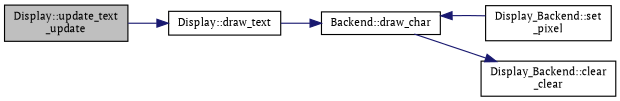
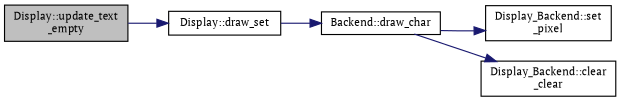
edge "Display_Backend::set _pixel" -> "Backend::draw_char": reversed
node "Display::update_text _update": label "Display::update_text _update" -> "Display::update_text _empty"
node "Display::draw_text": label "Display::draw_text" -> "Display::draw_set"
